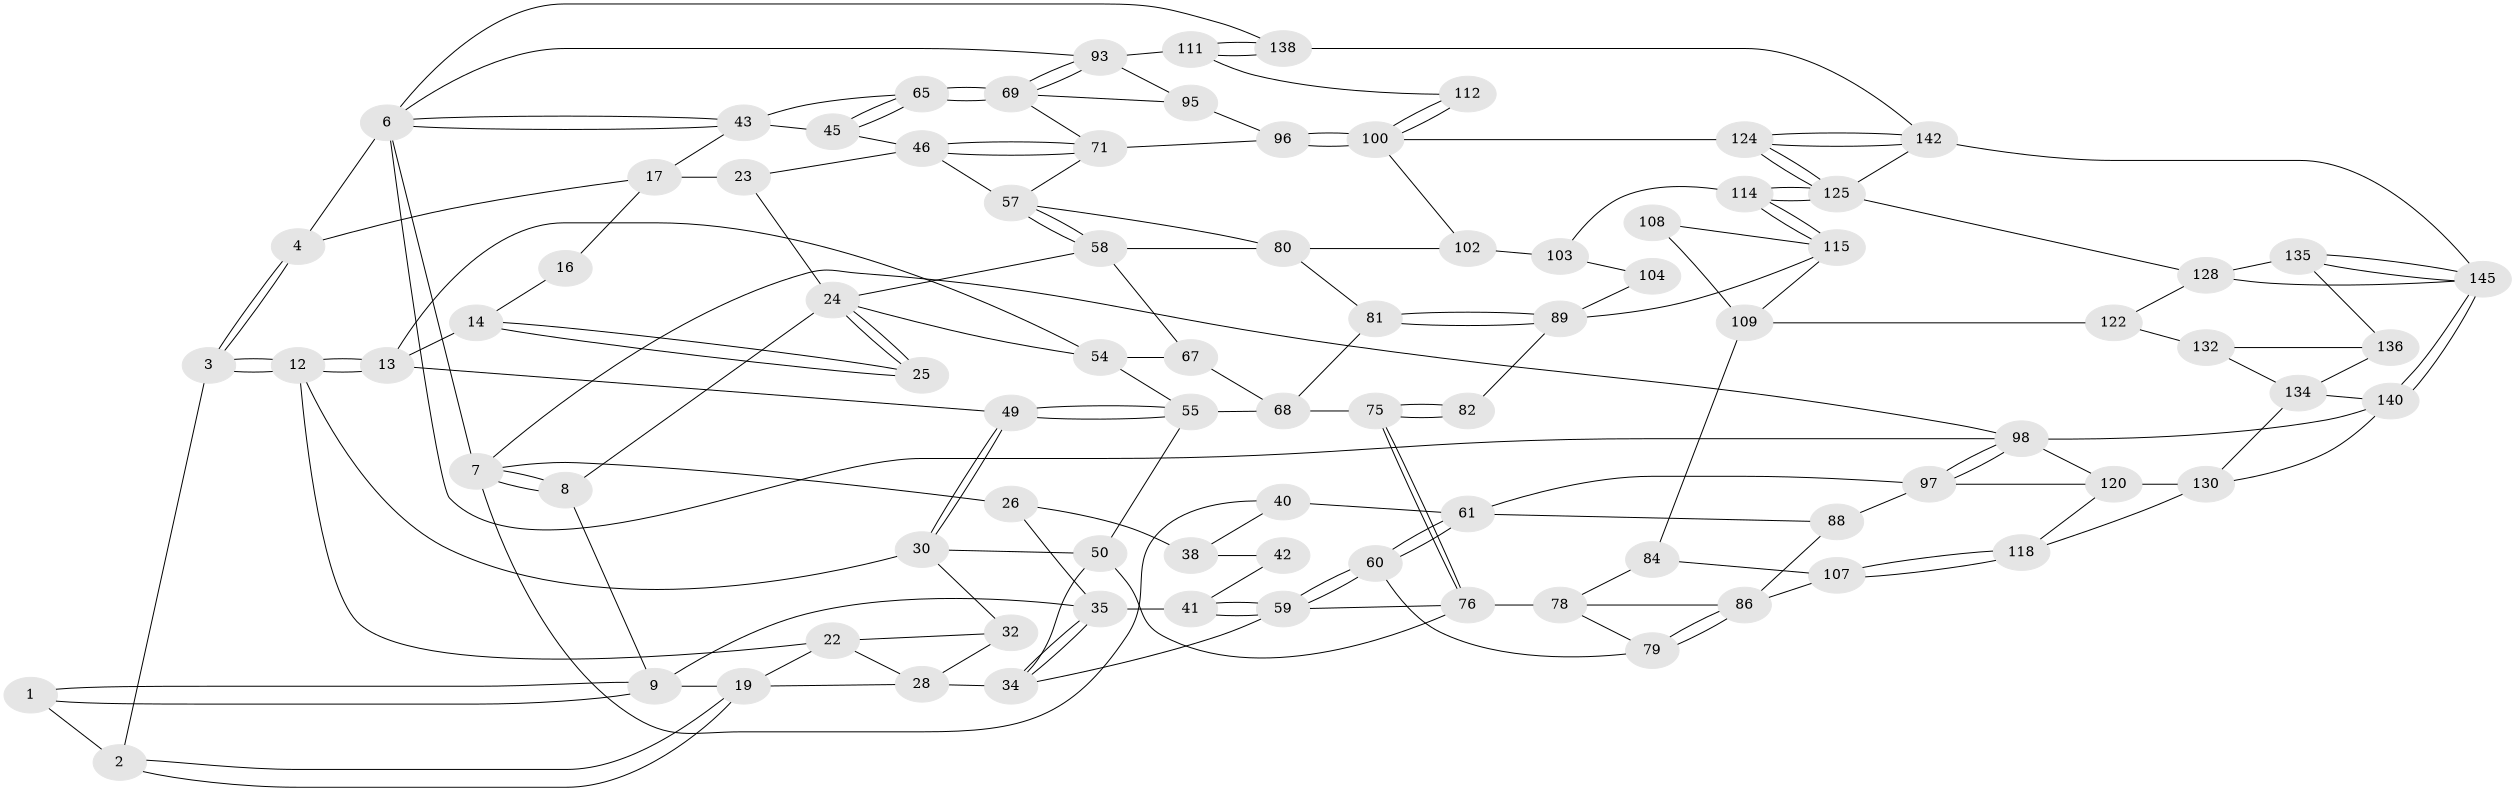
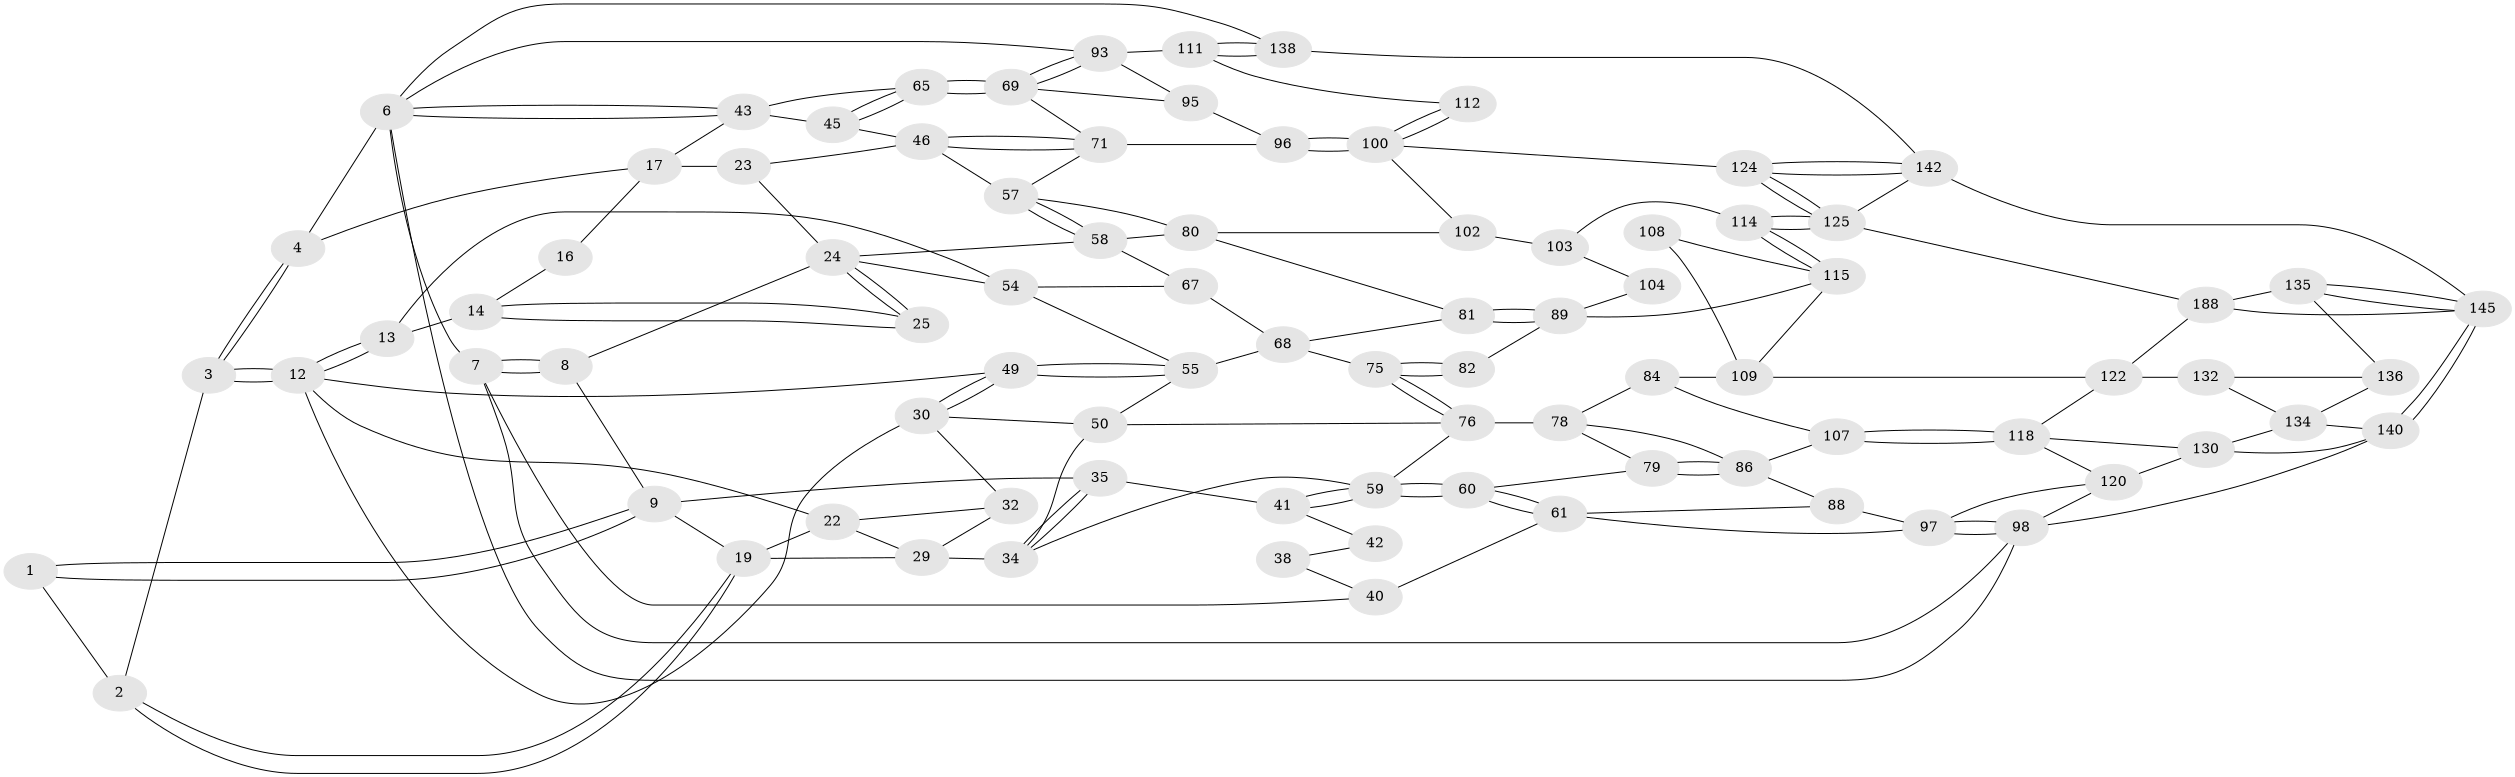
node "128": label "128" -> "188"
edge "13" -- "49": now "12" -- "49"
edge "122" -- "118": added
node "26": removed
node "28": label "28" -> "29"
